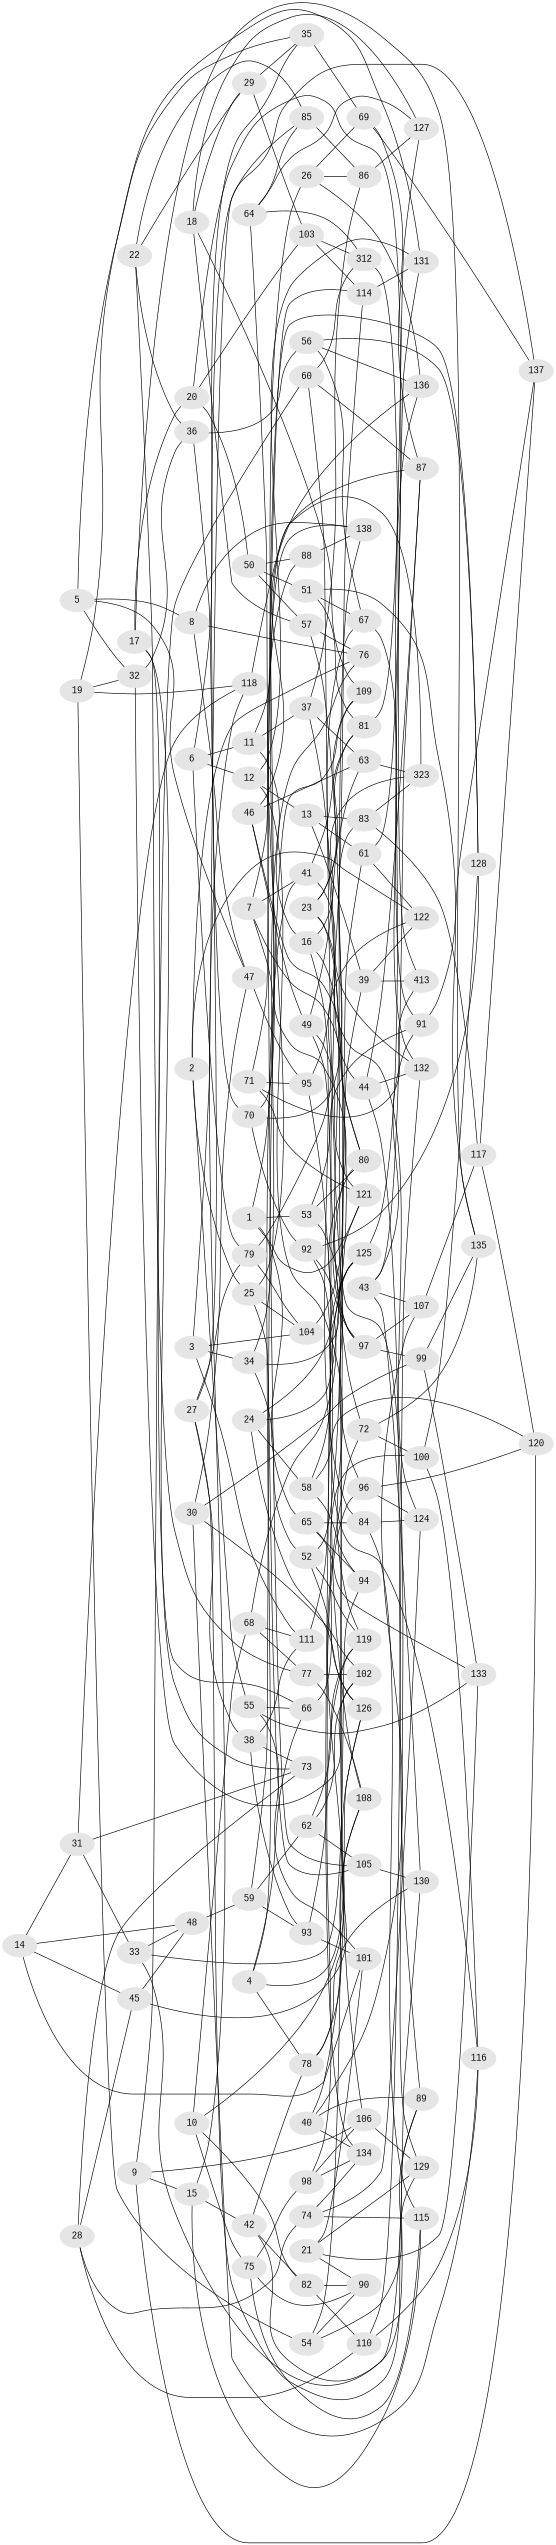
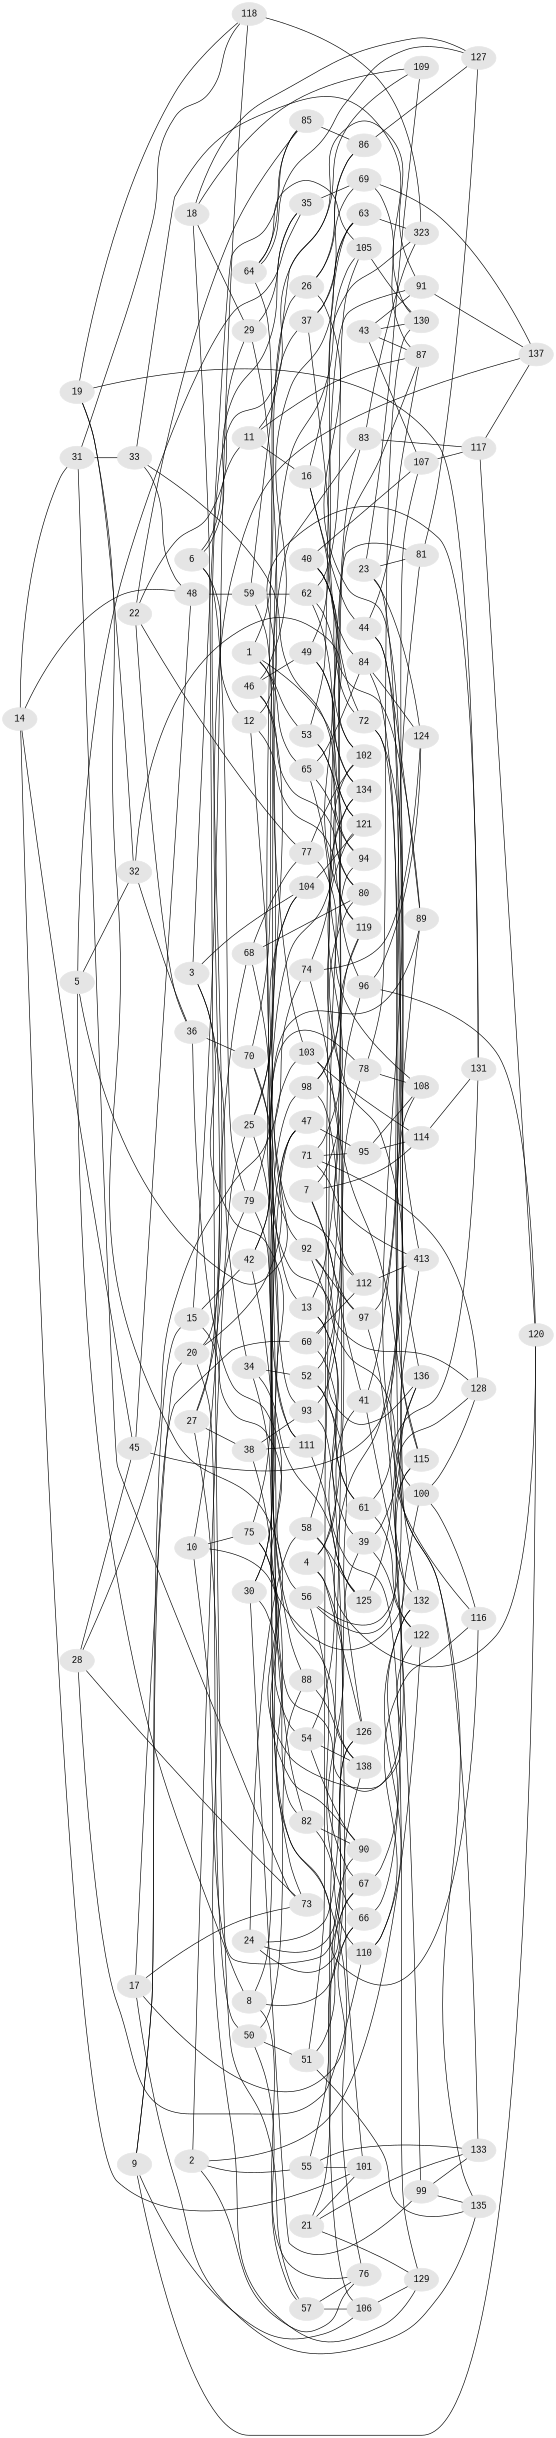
node "312": label "312" -> "112"
edge "23" -- "97": now "23" -- "413"
